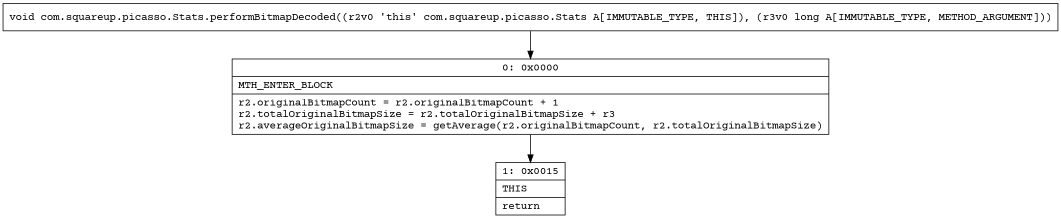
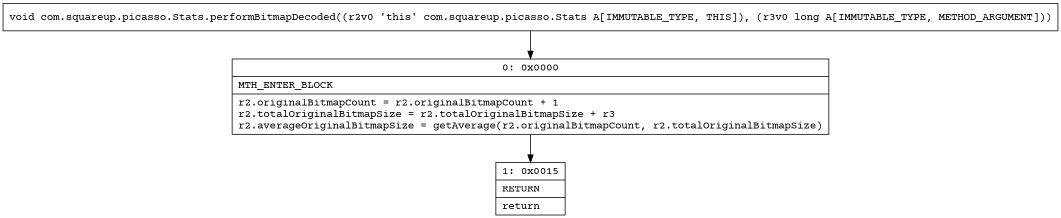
node "1: 0x0015": text "THIS" -> "RETURN"
